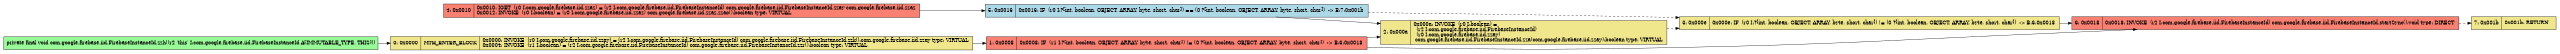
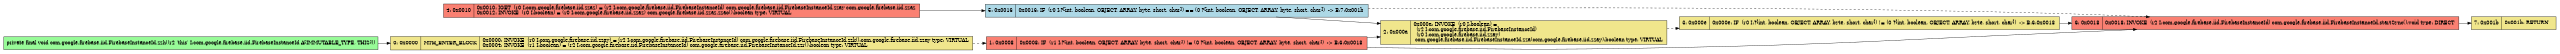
edge "5: 0x0016" -> "3: 0x000e": now "5: 0x0016" -> "6: 0x0018"
edge "6: 0x0018" -> "7: 0x001b": style dashed -> solid
edge "0: 0x0000" -> "1: 0x0008": style solid -> dashed
